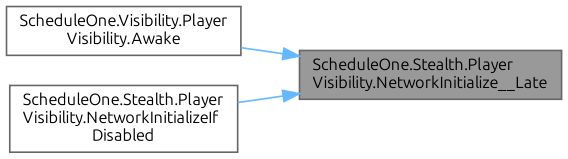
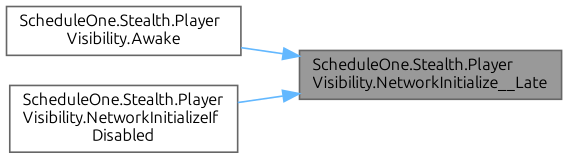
node "ScheduleOne.Visibility.Player Visibility.Awake": label "ScheduleOne.Visibility.Player Visibility.Awake" -> "ScheduleOne.Stealth.Player Visibility.Awake"
